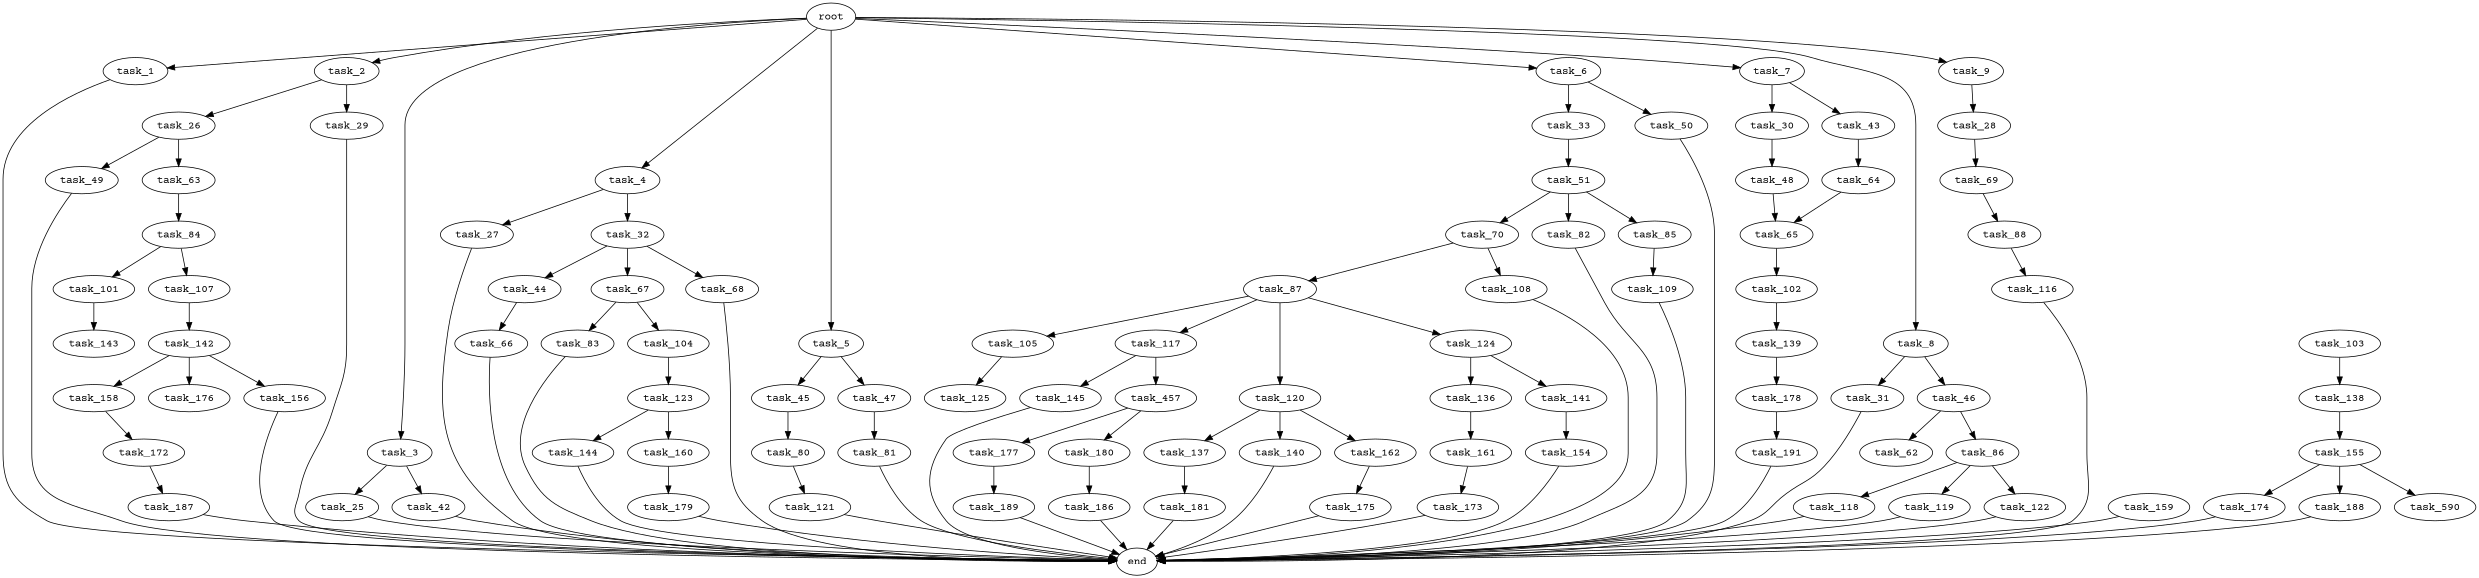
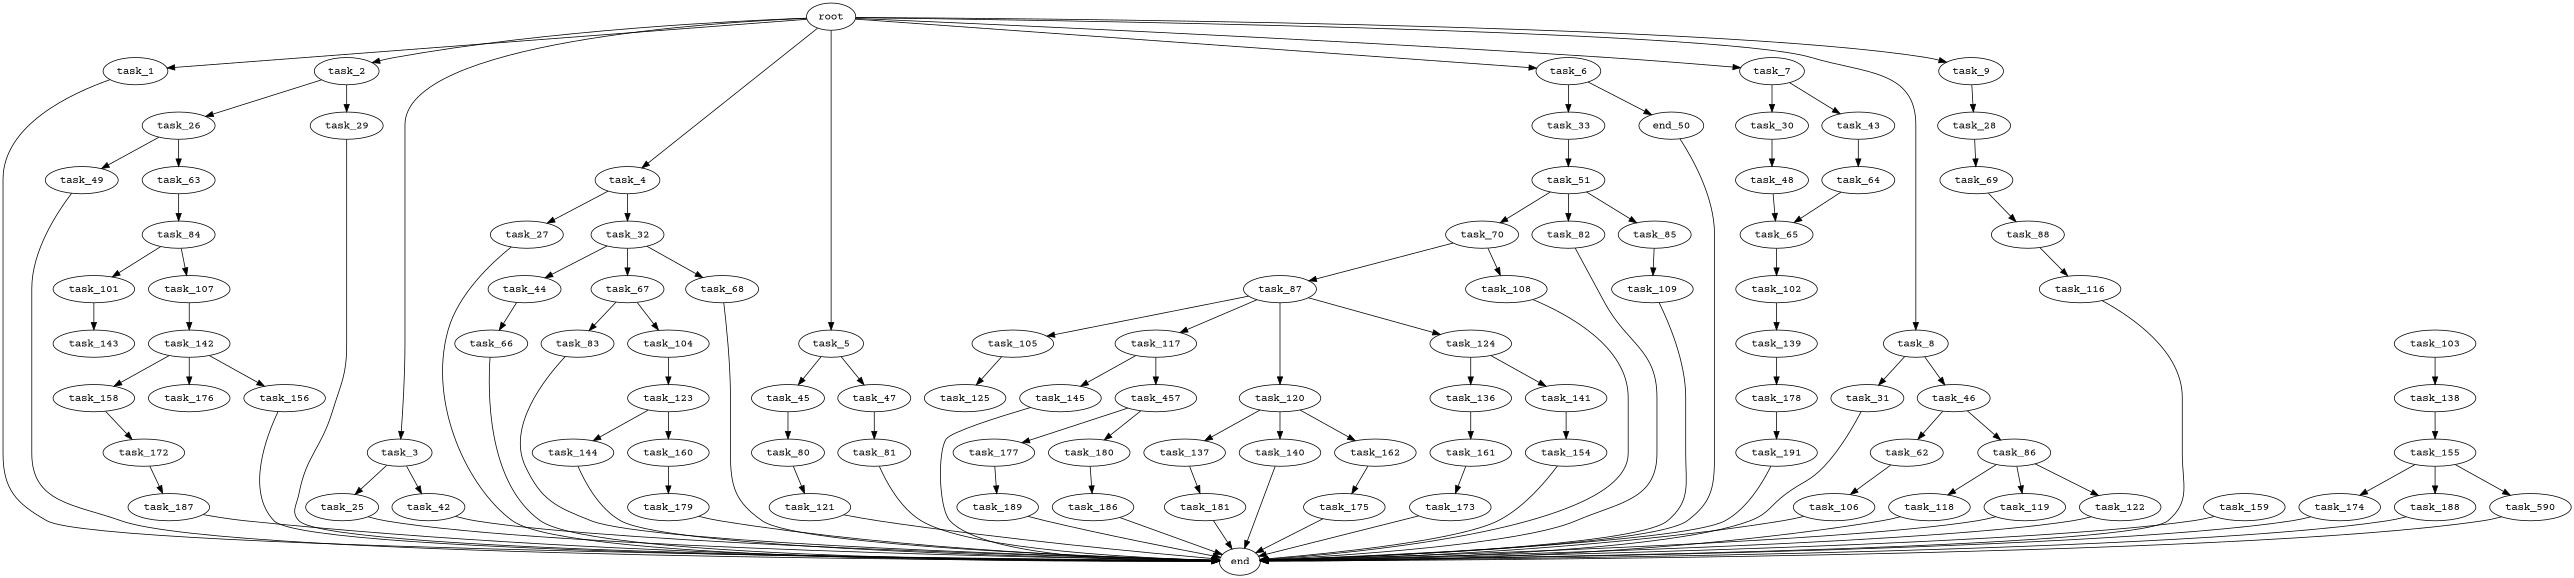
node "task_50": label "task_50" -> "end_50"
node "task_106": added
edge "task_590" -> "end": added
